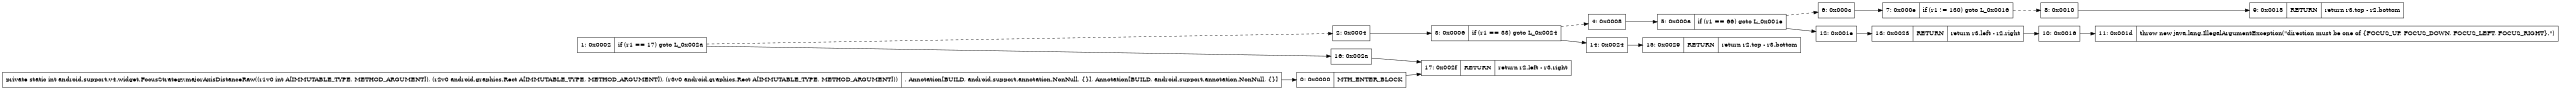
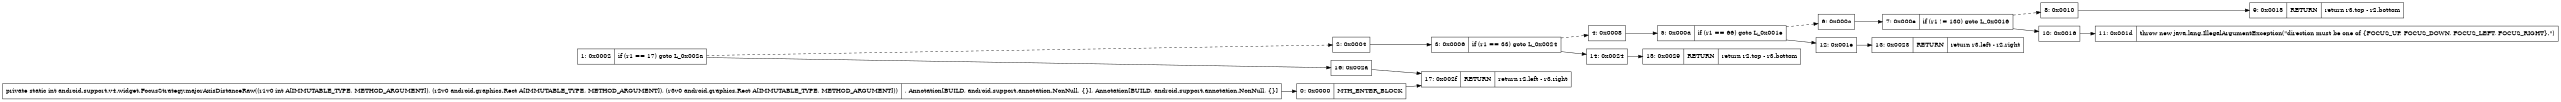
edge "13: 0x0023" -> "10: 0x0016": now "7: 0x000e" -> "10: 0x0016"
